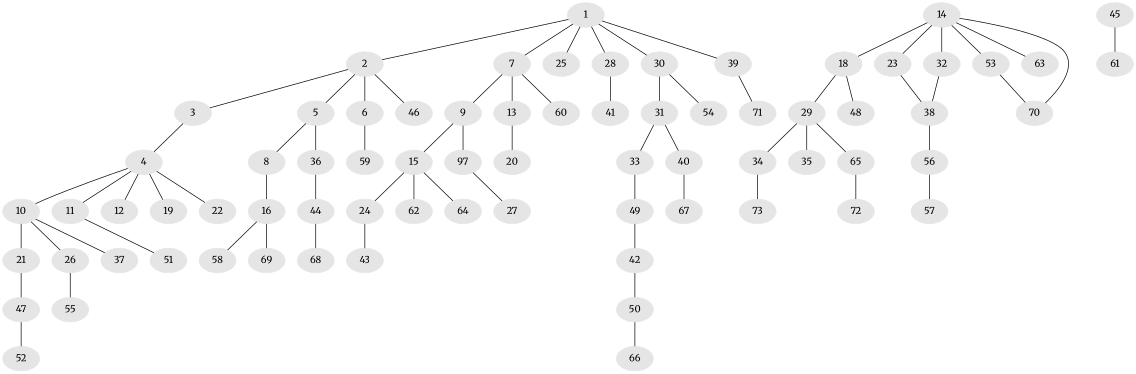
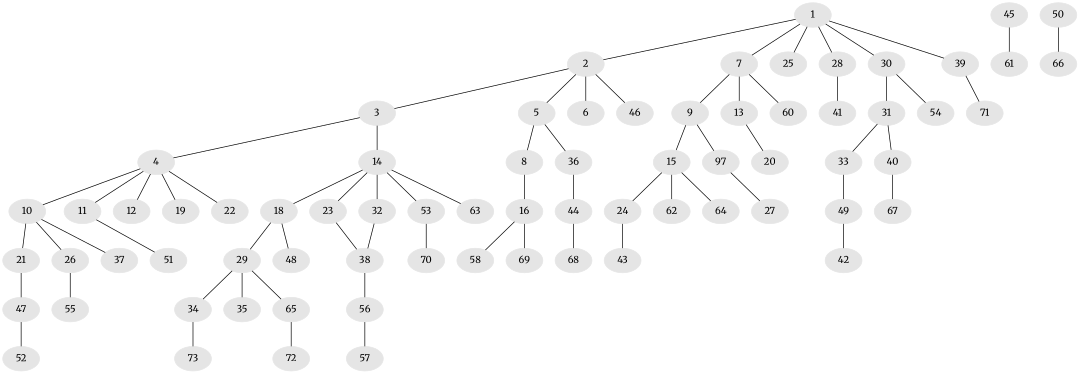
edge "14" -- "70": now "14" -- "3"
node "59": removed
edge "42" -- "50": removed
